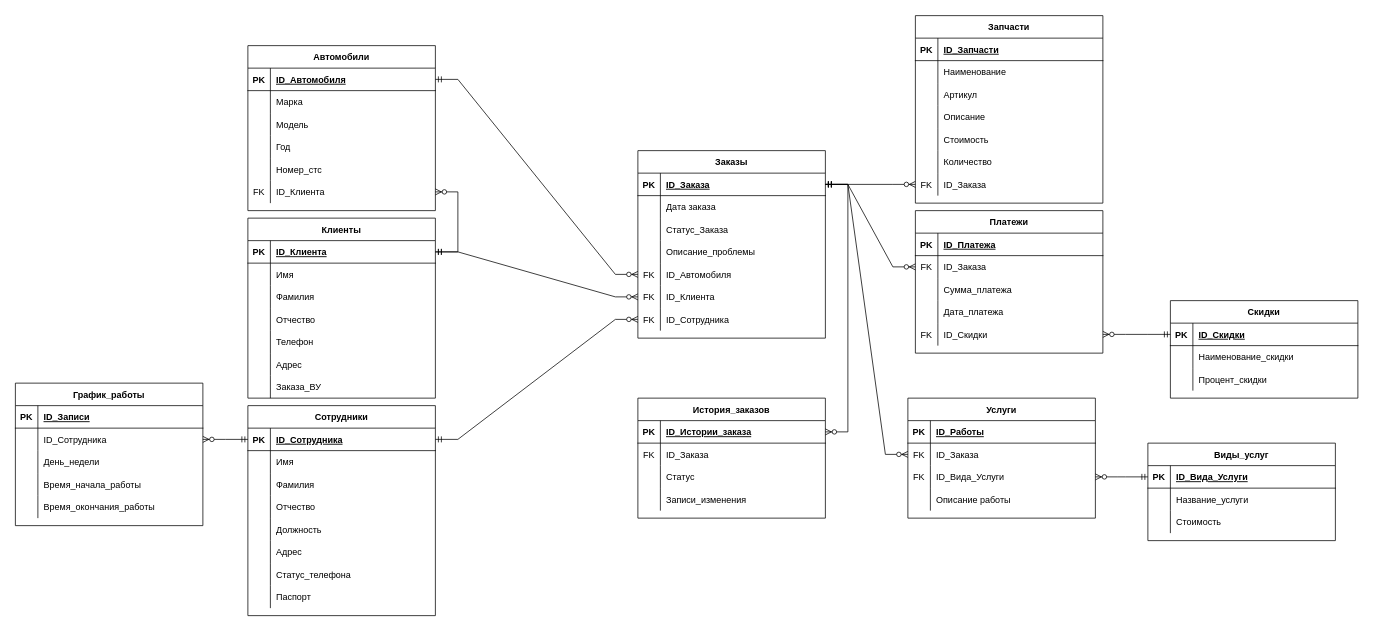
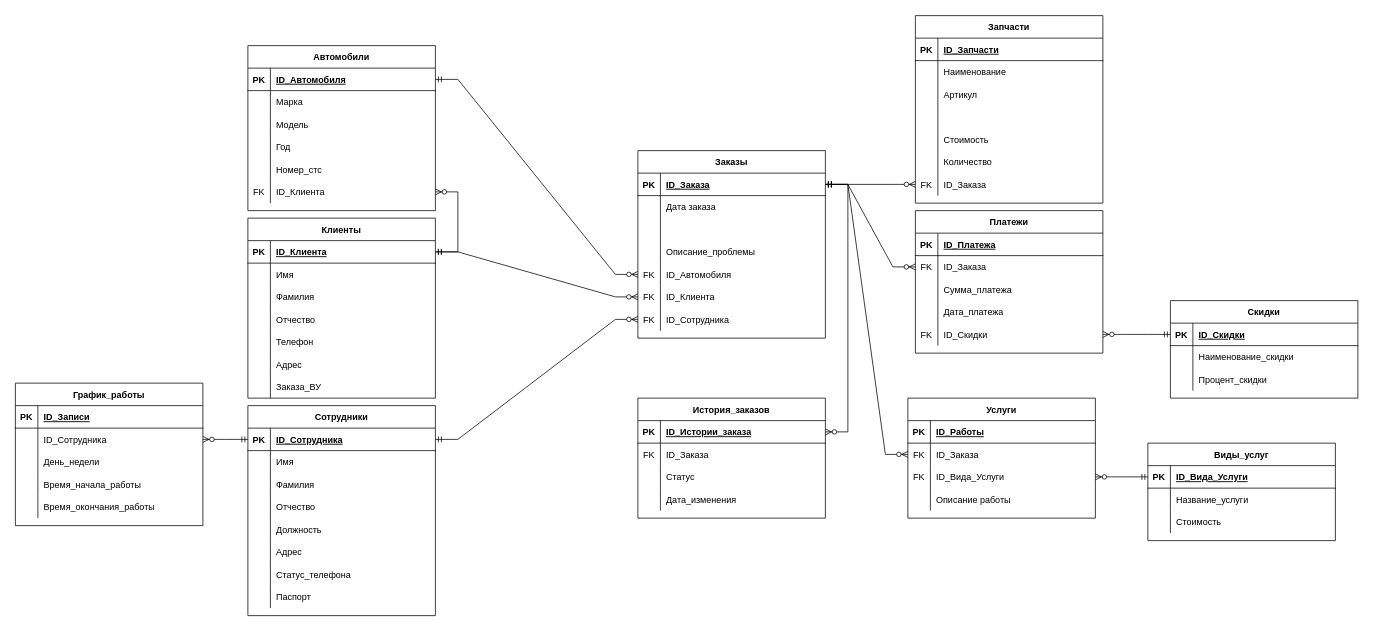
node "Описание": removed
node "Статус_Заказа": removed
node "Записи_изменения": label "Записи_изменения" -> "Дата_изменения"
